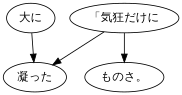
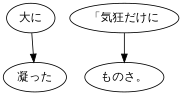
edge "「気狂だけに" -> "凝った": removed
